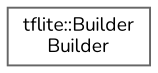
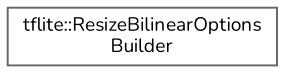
node "tflite::Builder Builder": label "tflite::Builder Builder" -> "tflite::ResizeBilinearOptions Builder"
